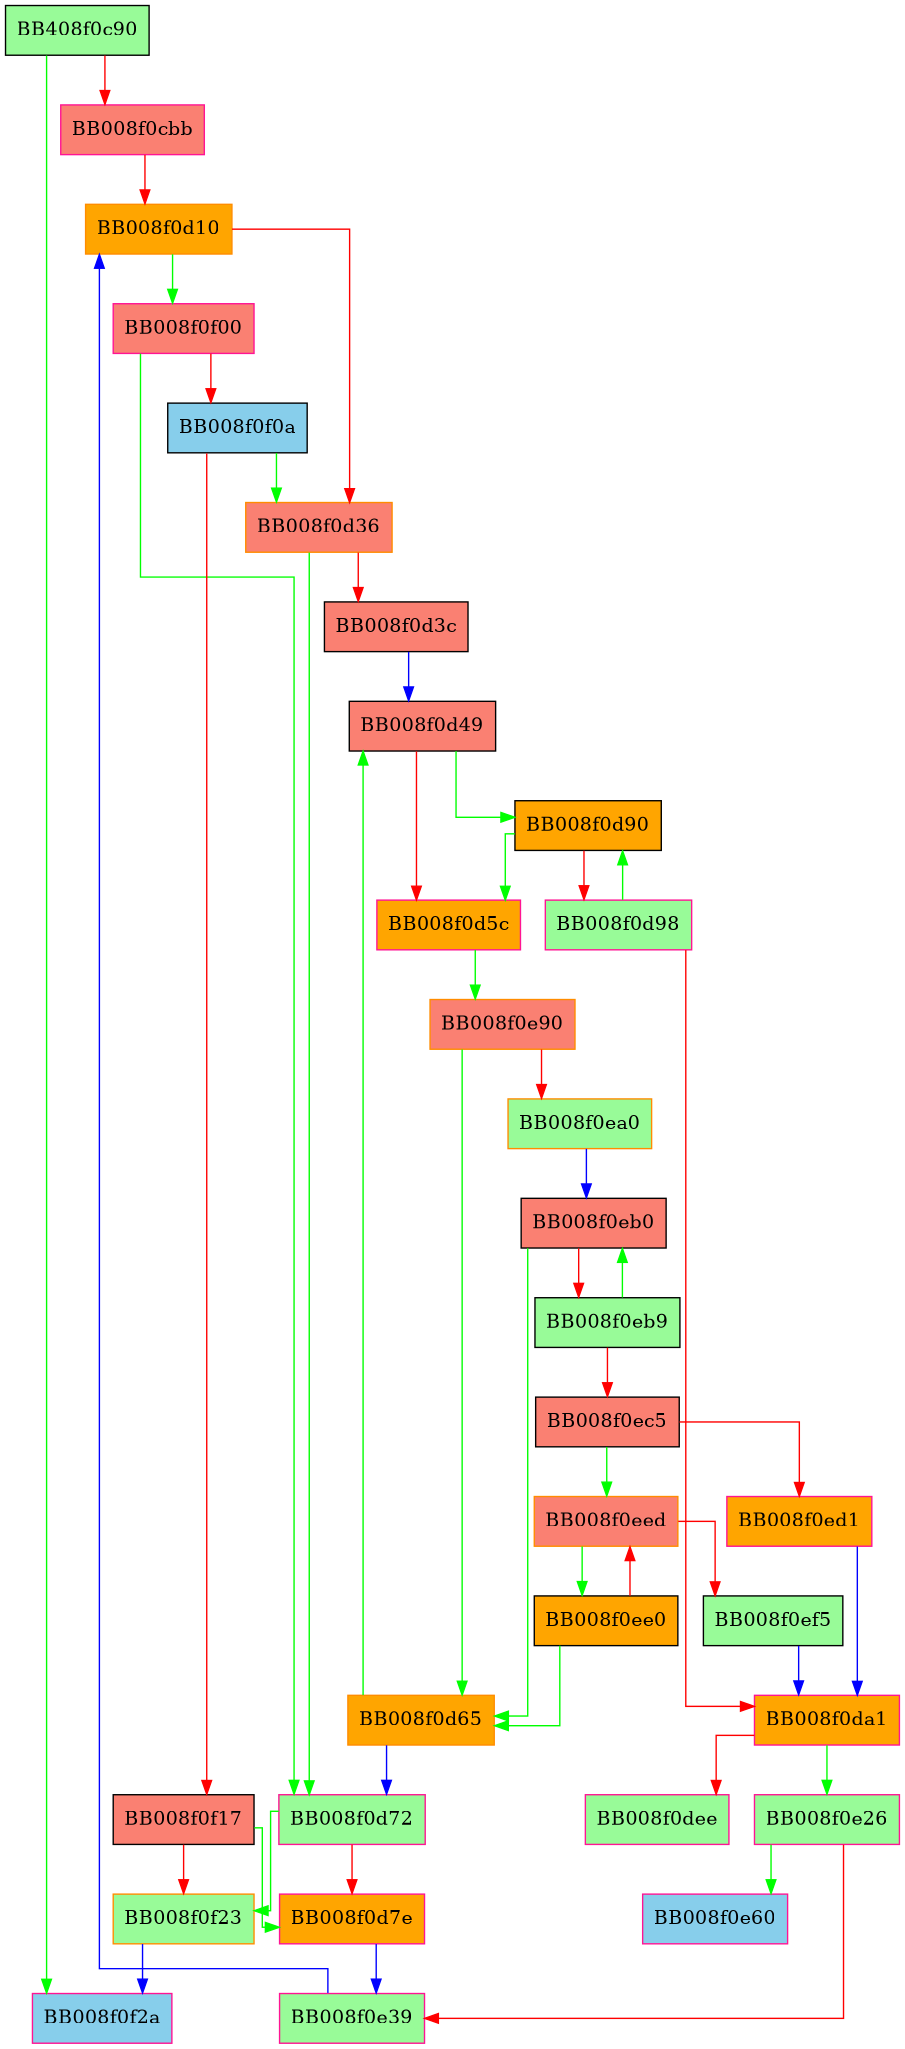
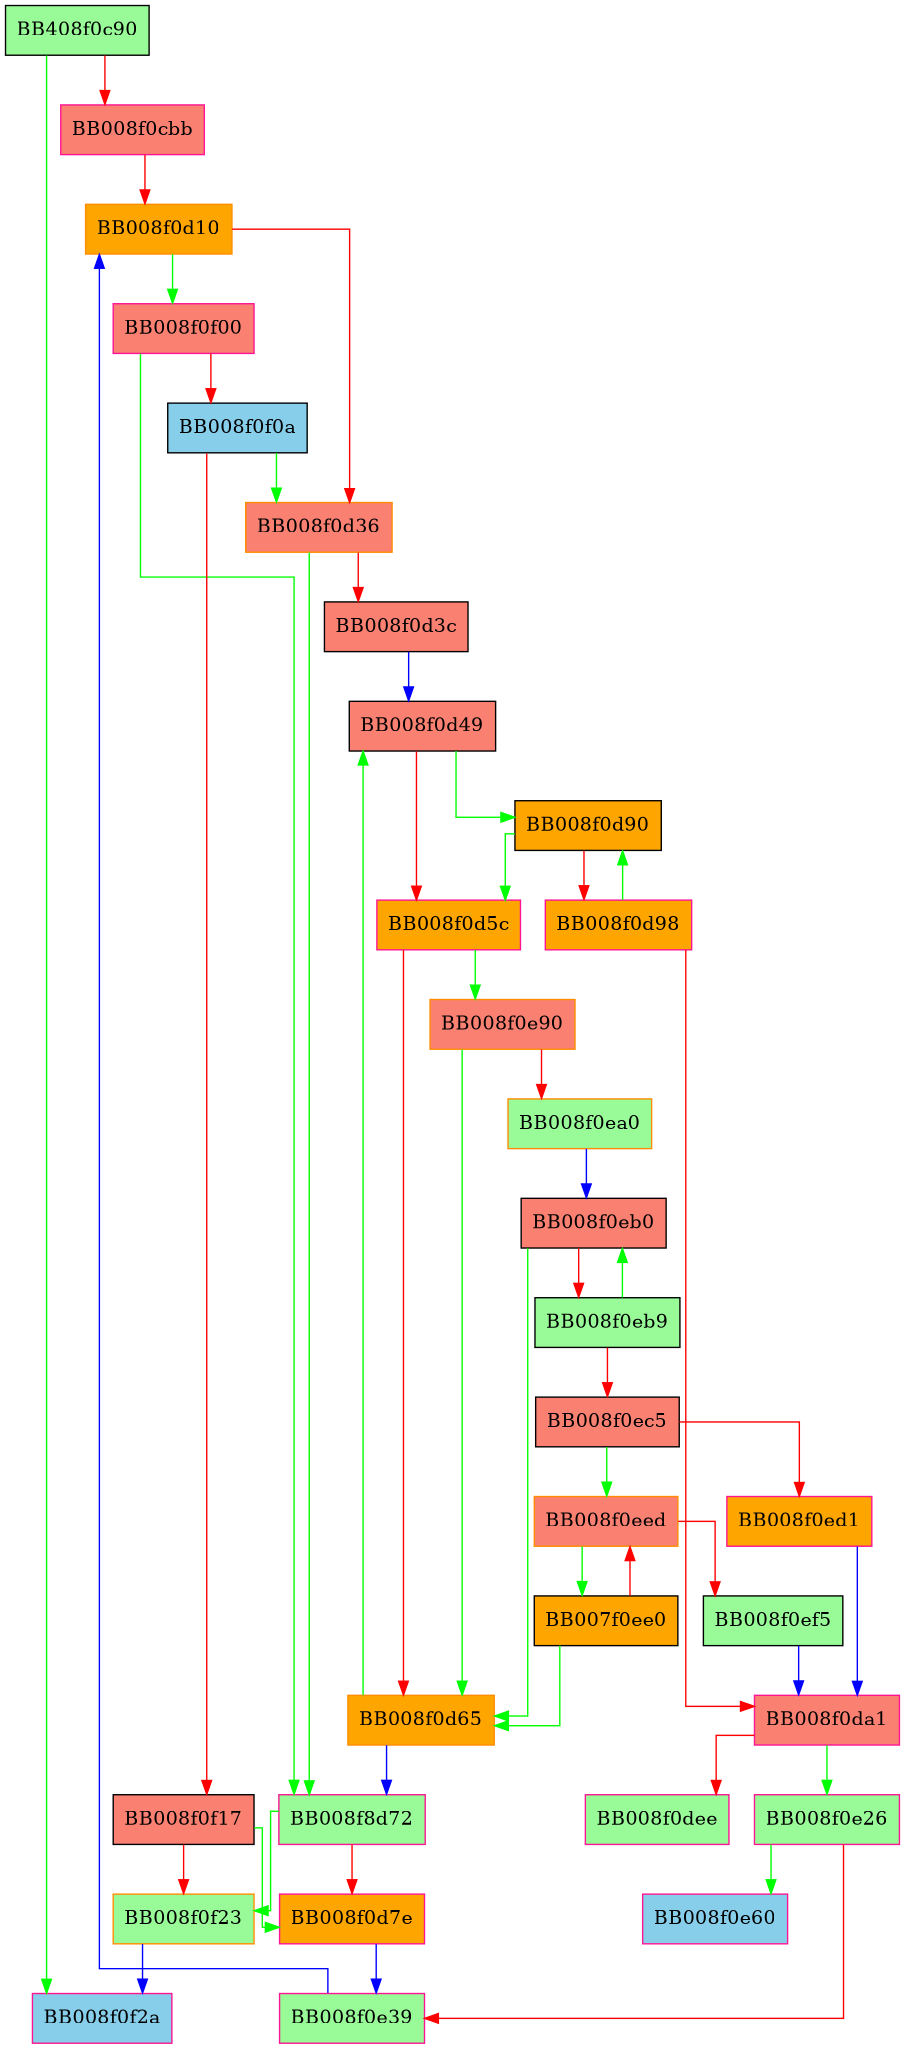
node "BB008f0d98": fillcolor palegreen -> orange
edge "BB008f0d5c" -> "BB008f0d65": added
node "BB008f0ee0": label "BB008f0ee0" -> "BB007f0ee0"
node "BB008f0da1": fillcolor orange -> salmon
node "BB008f0d72": label "BB008f0d72" -> "BB008f8d72"
